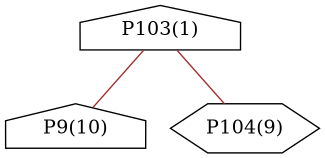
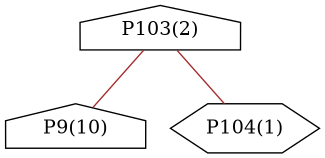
node "P103(1)": label "P103(1)" -> "P103(2)"
node "P104(9)": label "P104(9)" -> "P104(1)"
